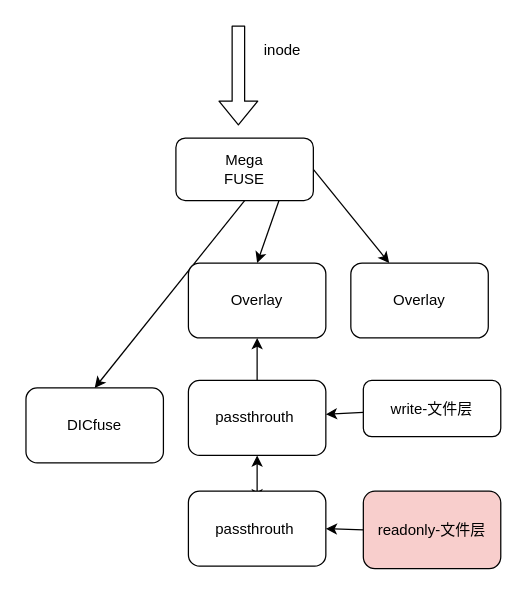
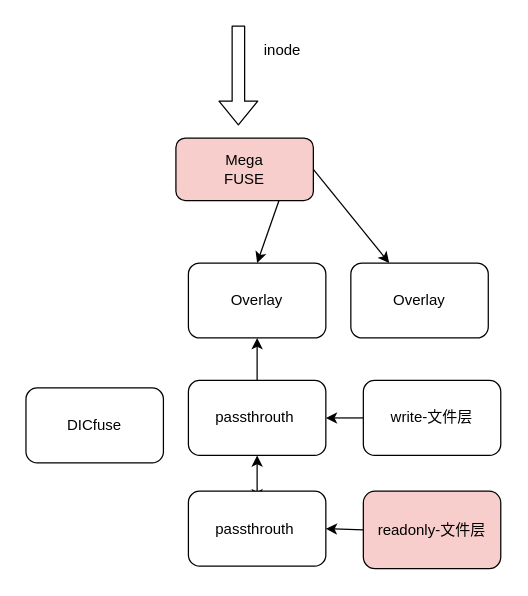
node "Mega FUSE": fillcolor #ffffff -> #f8cecc
edge "Mega FUSE" -> "DICfuse": removed
node "write-文件层": size 138x56 -> 138x75
